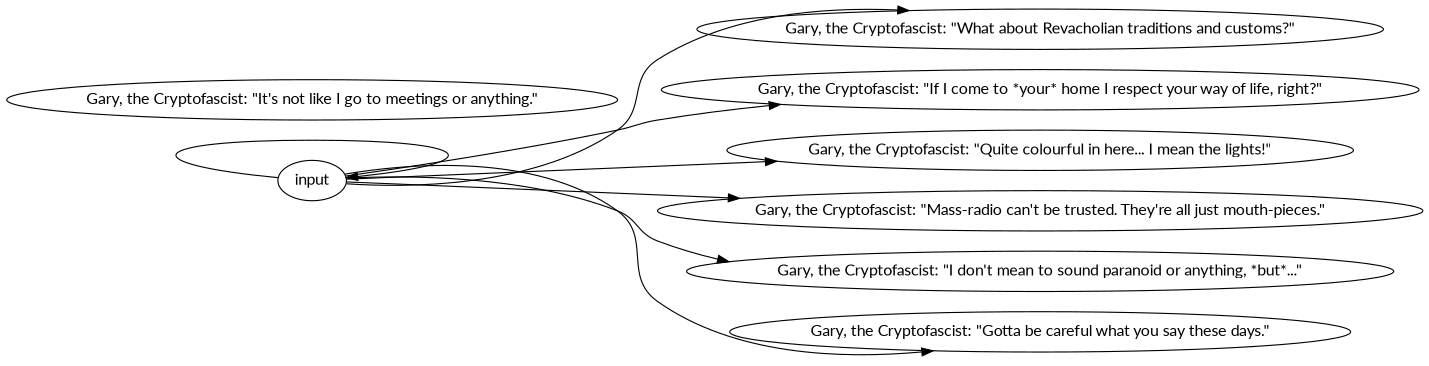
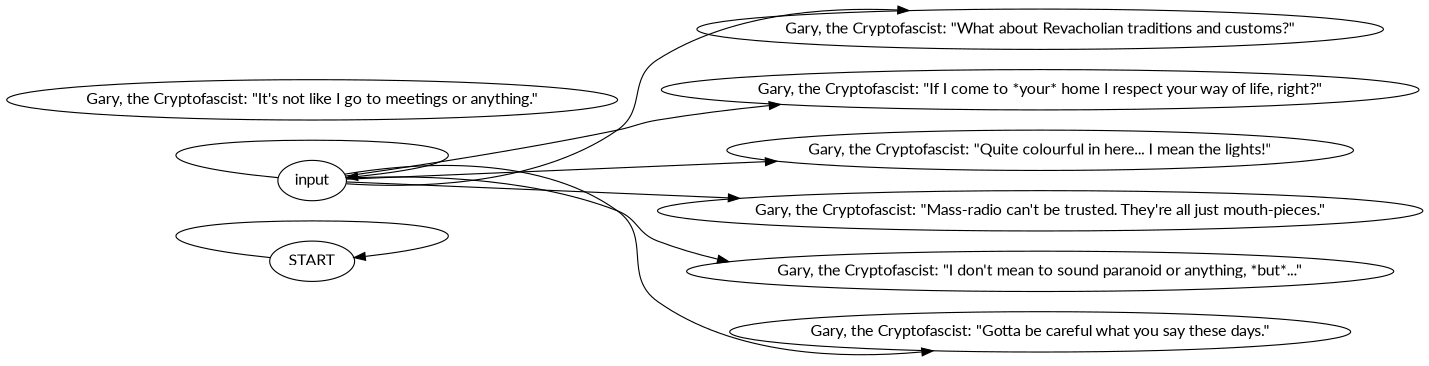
node "START": added
